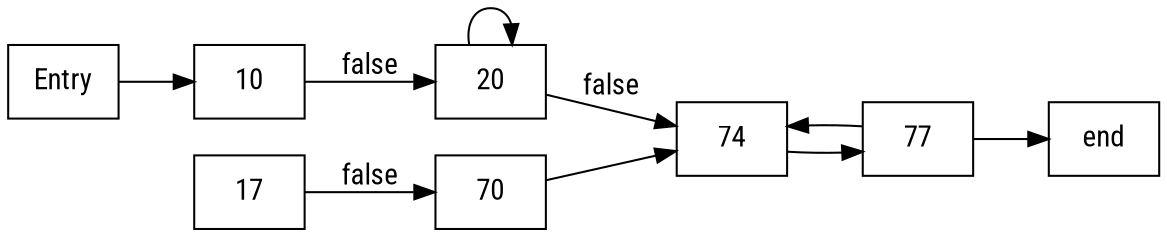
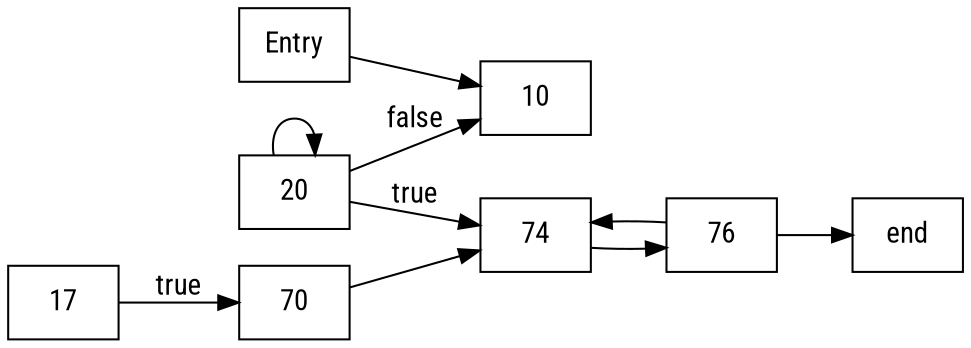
edge "10" -> "20": reversed
edge "20" -> "74": label "false" -> "true"
node "77": label "77" -> "76"
edge "17" -> "70": label "false" -> "true"
